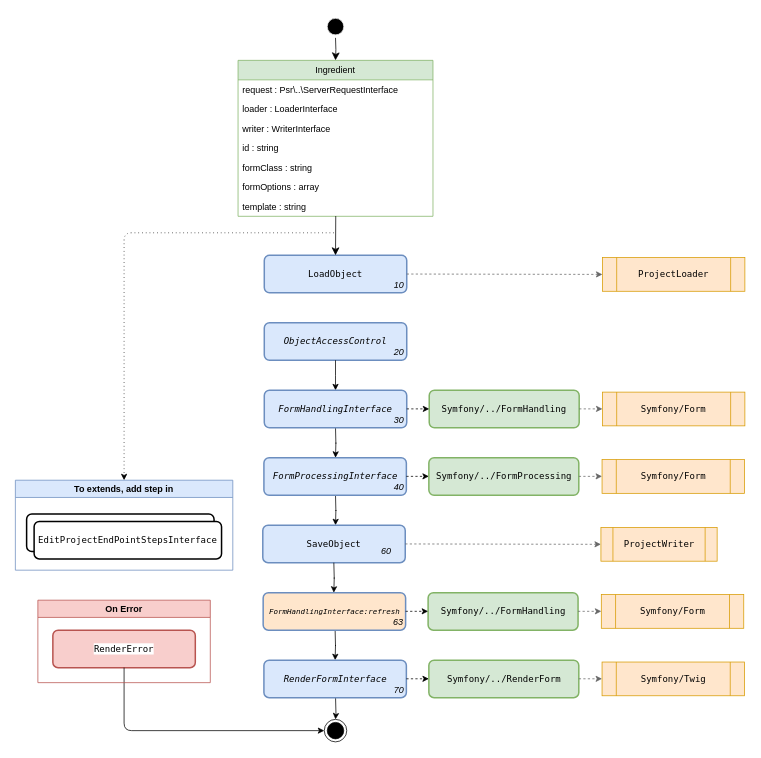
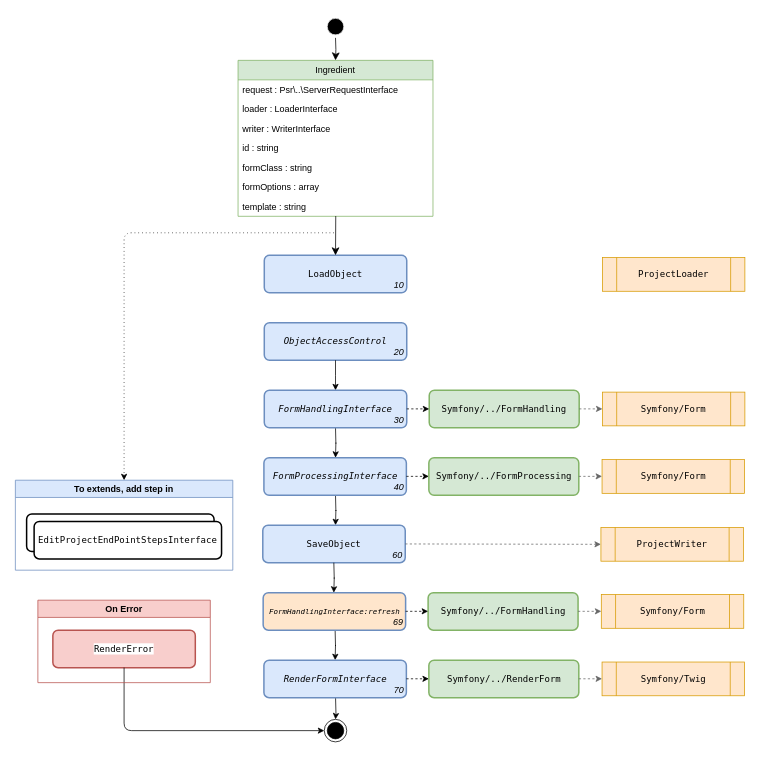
edge "LoadObject" -> "ProjectLoader": removed
node "ProjectWriter": size 116x34 -> 143x34
node "60": moved (387, 552) -> (398, 555)
node "63": label "63" -> "69"
